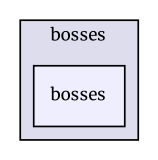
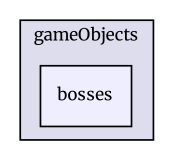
cluster "bosses": label "bosses" -> "gameObjects"
